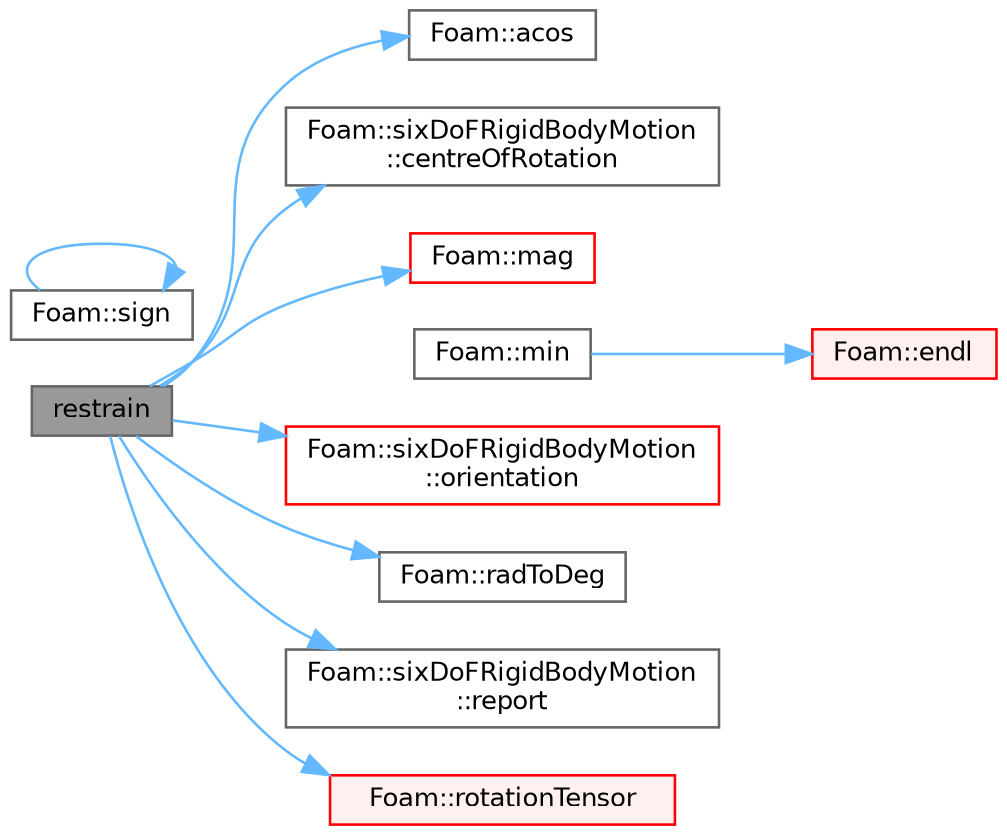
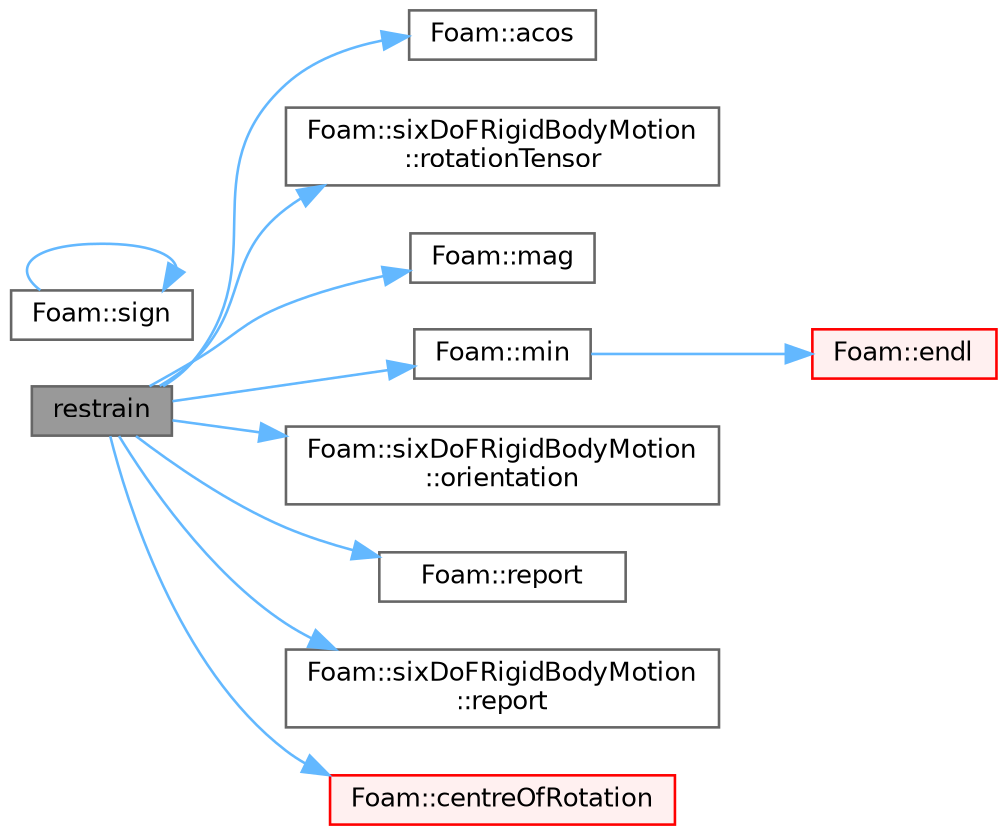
node "Foam::sixDoFRigidBodyMotion ::centreOfRotation": label "Foam::sixDoFRigidBodyMotion ::centreOfRotation" -> "Foam::sixDoFRigidBodyMotion ::rotationTensor"
node "Foam::mag": color red -> grey40
edge "restrain" -> "Foam::min": added
node "Foam::sixDoFRigidBodyMotion ::orientation": color red -> grey40
node "Foam::radToDeg": label "Foam::radToDeg" -> "Foam::report"
node "Foam::rotationTensor": label "Foam::rotationTensor" -> "Foam::centreOfRotation"
